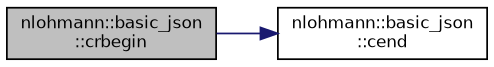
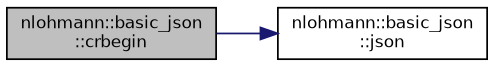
node "nlohmann::basic_json ::cend": label "nlohmann::basic_json ::cend" -> "nlohmann::basic_json ::json"
